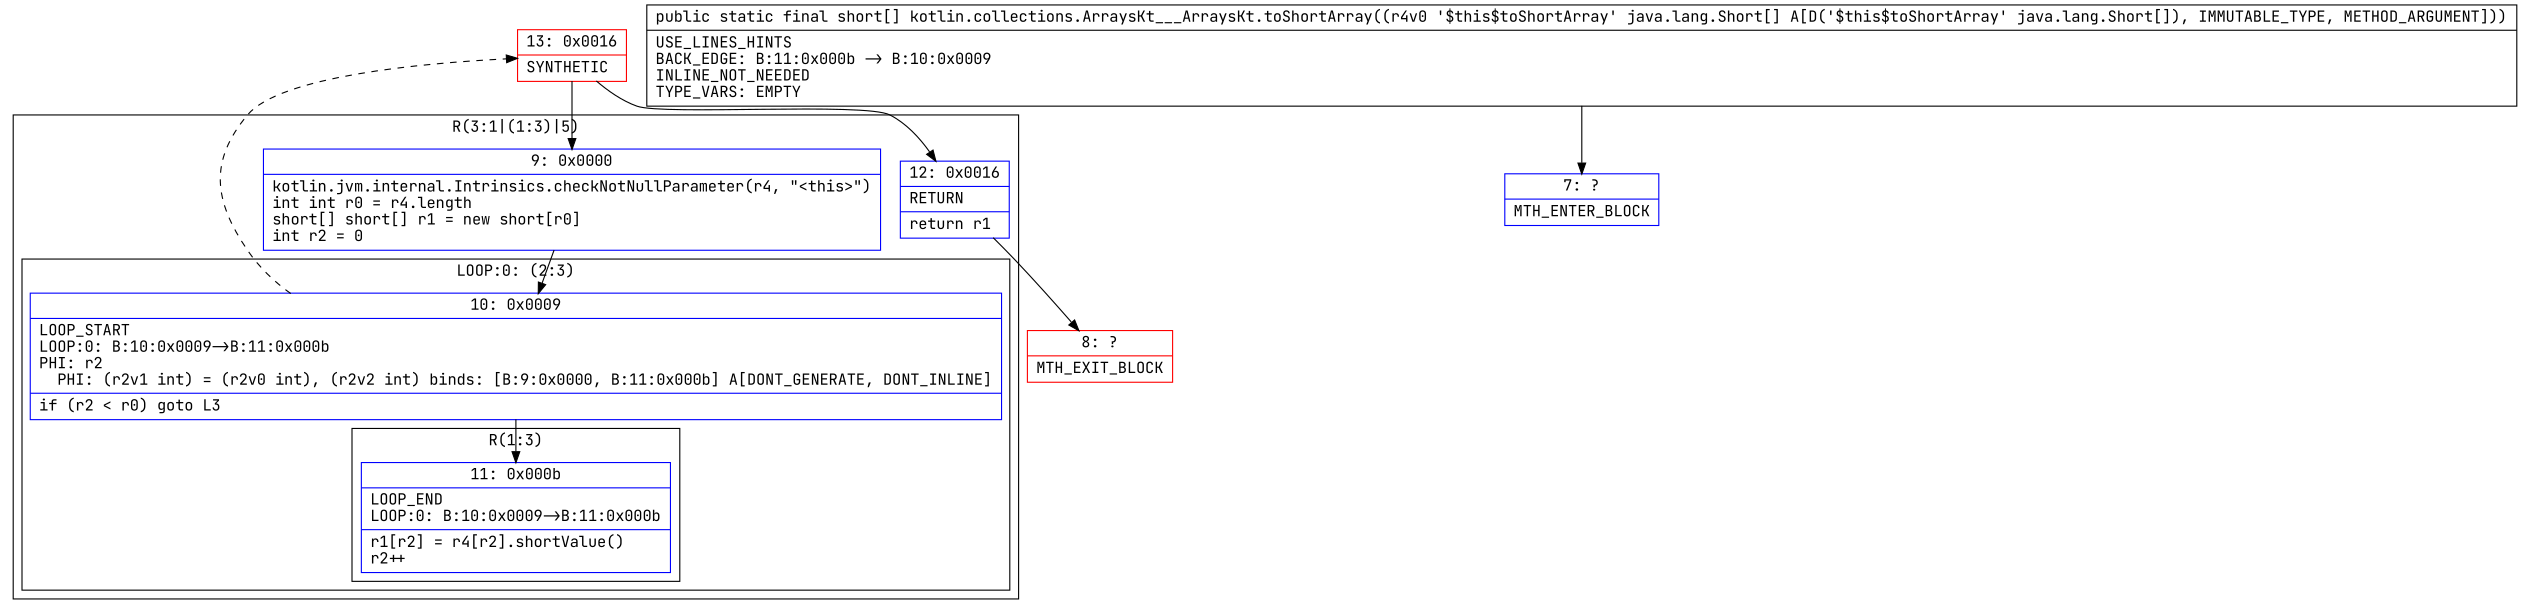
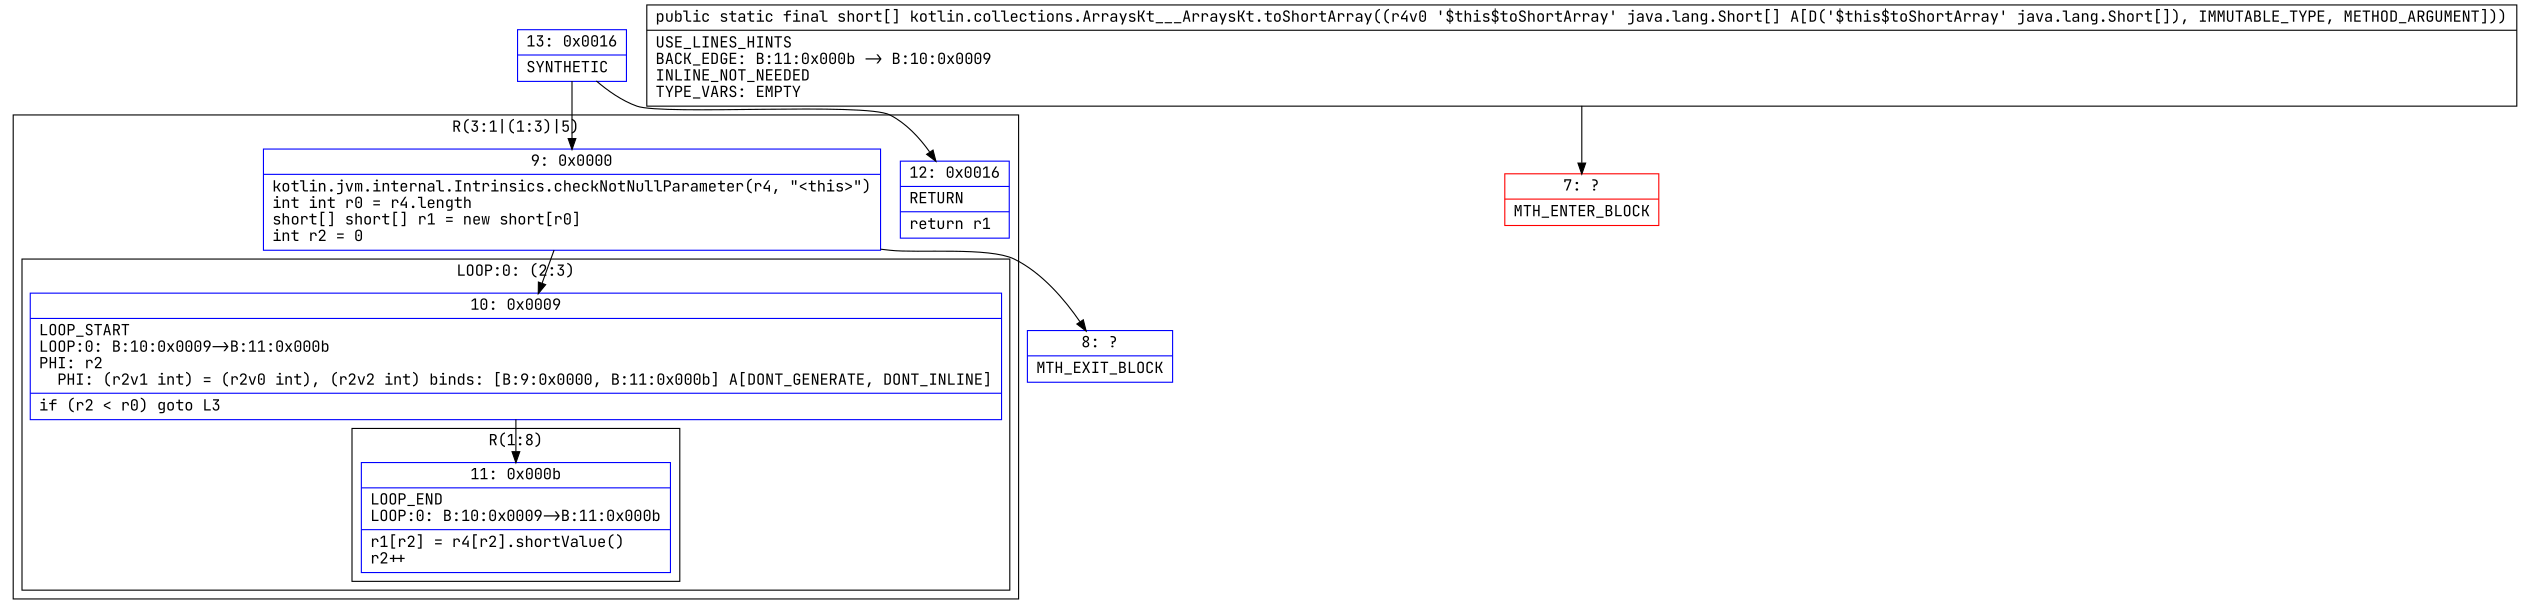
node "13: 0x0016": color red -> blue
edge "10: 0x0009" -> "13: 0x0016": removed
node "7: ?": color blue -> red
edge "12: 0x0016" -> "8: ?": now "9: 0x0000" -> "8: ?"
node "8: ?": color red -> blue
cluster "R(1:3)": label "R(1:3)" -> "R(1:8)"
